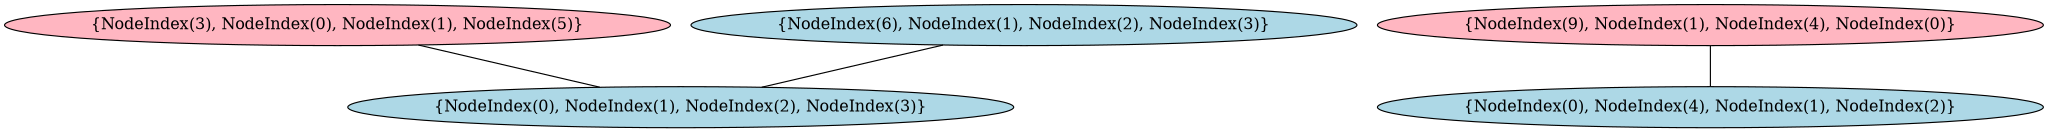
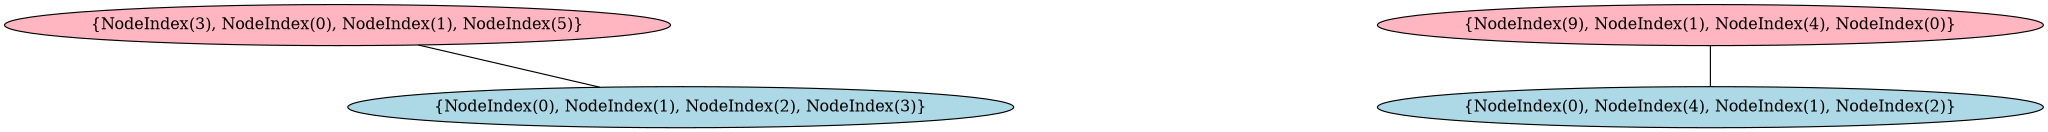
node "{NodeIndex(6), NodeIndex(1), NodeIndex(2), NodeIndex(3)}": removed
